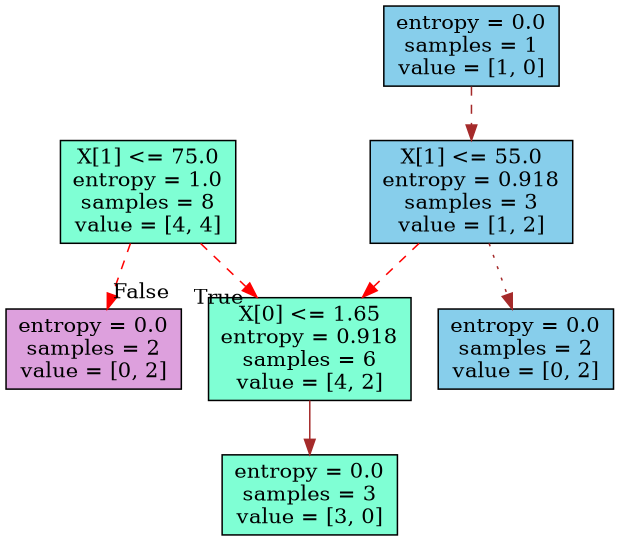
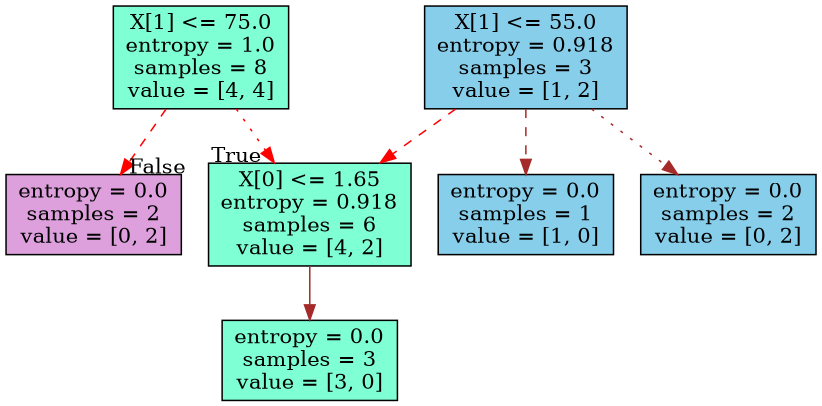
edge "entropy = 0.0 samples = 1 value = [1, 0]" -> "X[1] <= 55.0 entropy = 0.918 samples = 3 value = [1, 2]": reversed
edge "X[1] <= 75.0 entropy = 1.0 samples = 8 value = [4, 4]" -> "X[0] <= 1.65 entropy = 0.918 samples = 6 value = [4, 2]": style dashed -> dotted
